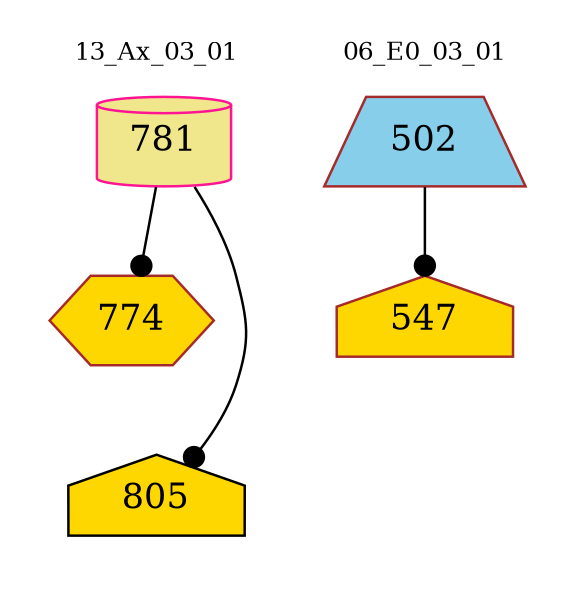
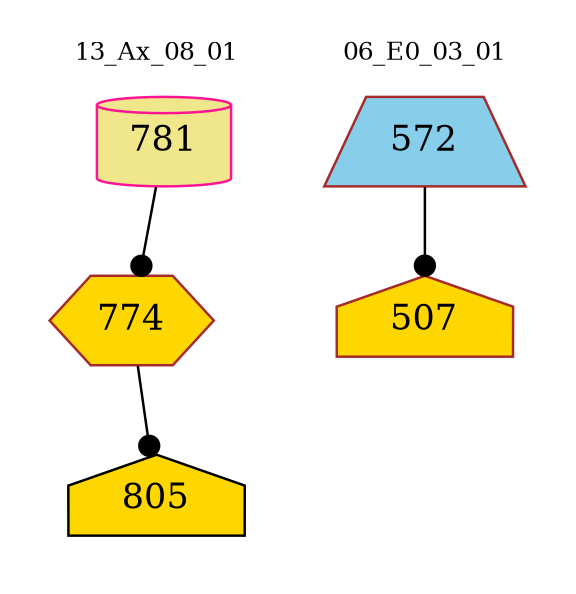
cluster "13_Ax_03_01": label "13_Ax_03_01" -> "13_Ax_08_01"
node "502": label "502" -> "572"
edge "781" -> "805": now "774" -> "805"
node "547": label "547" -> "507"
